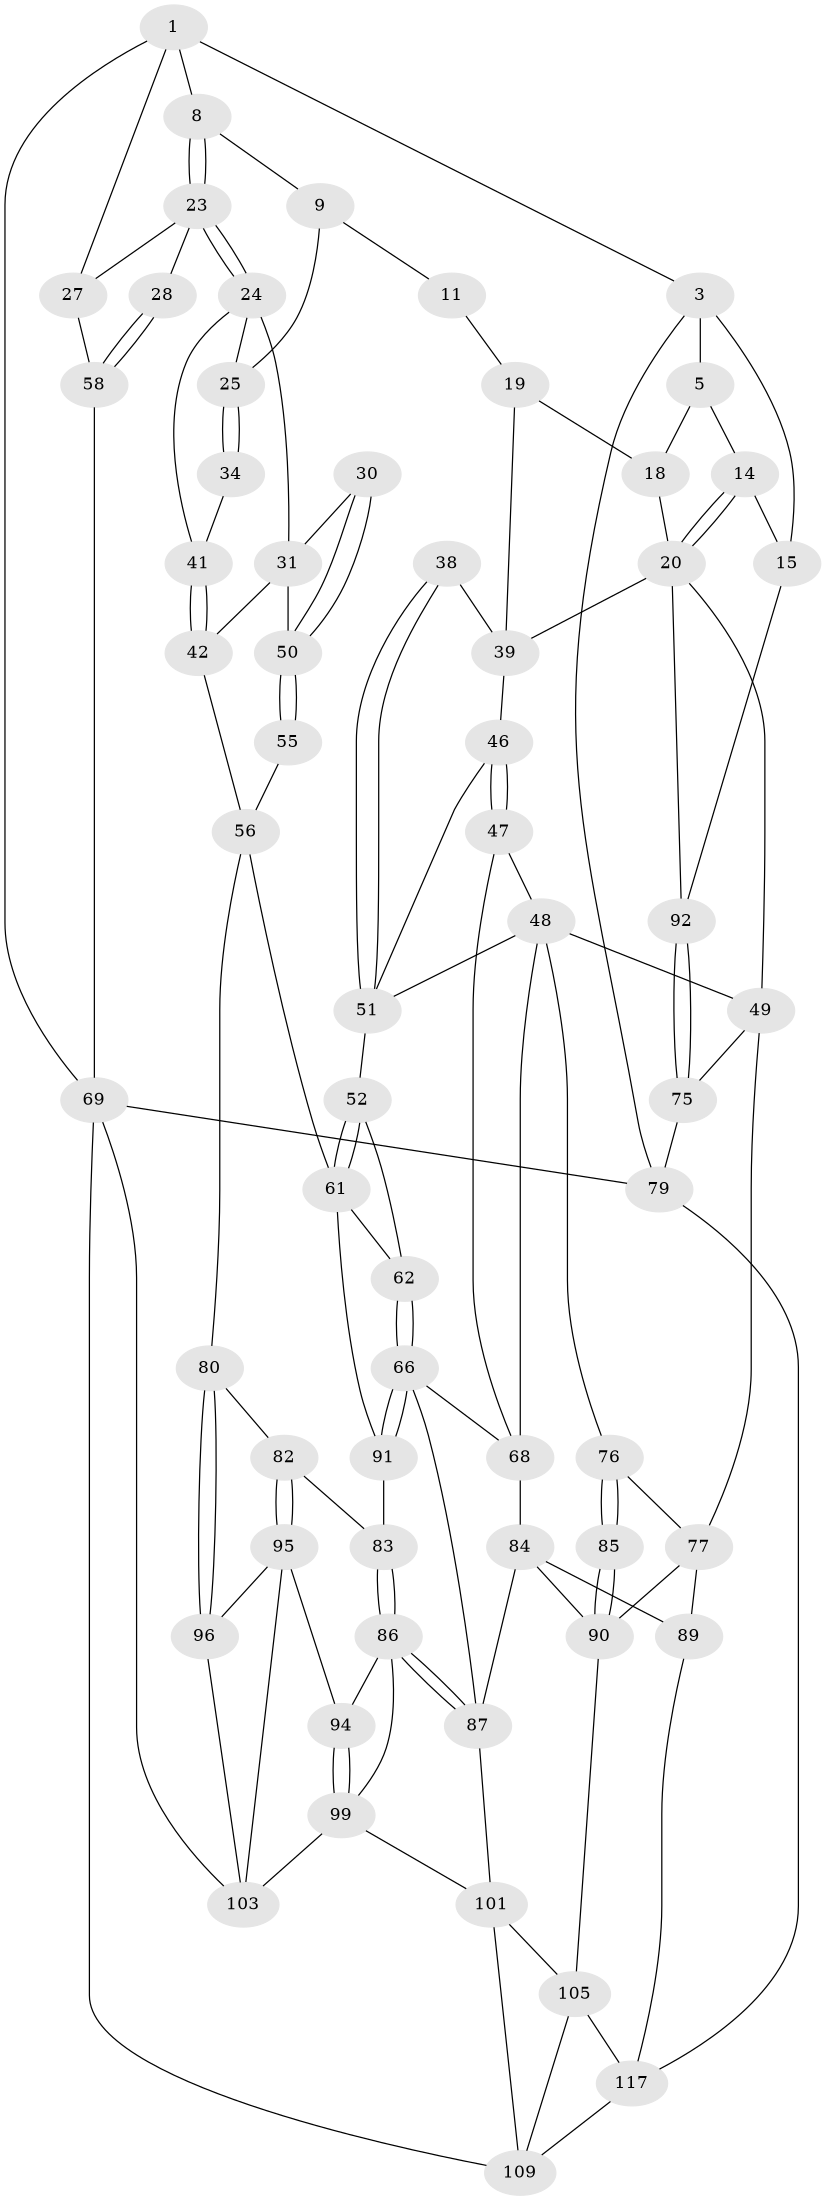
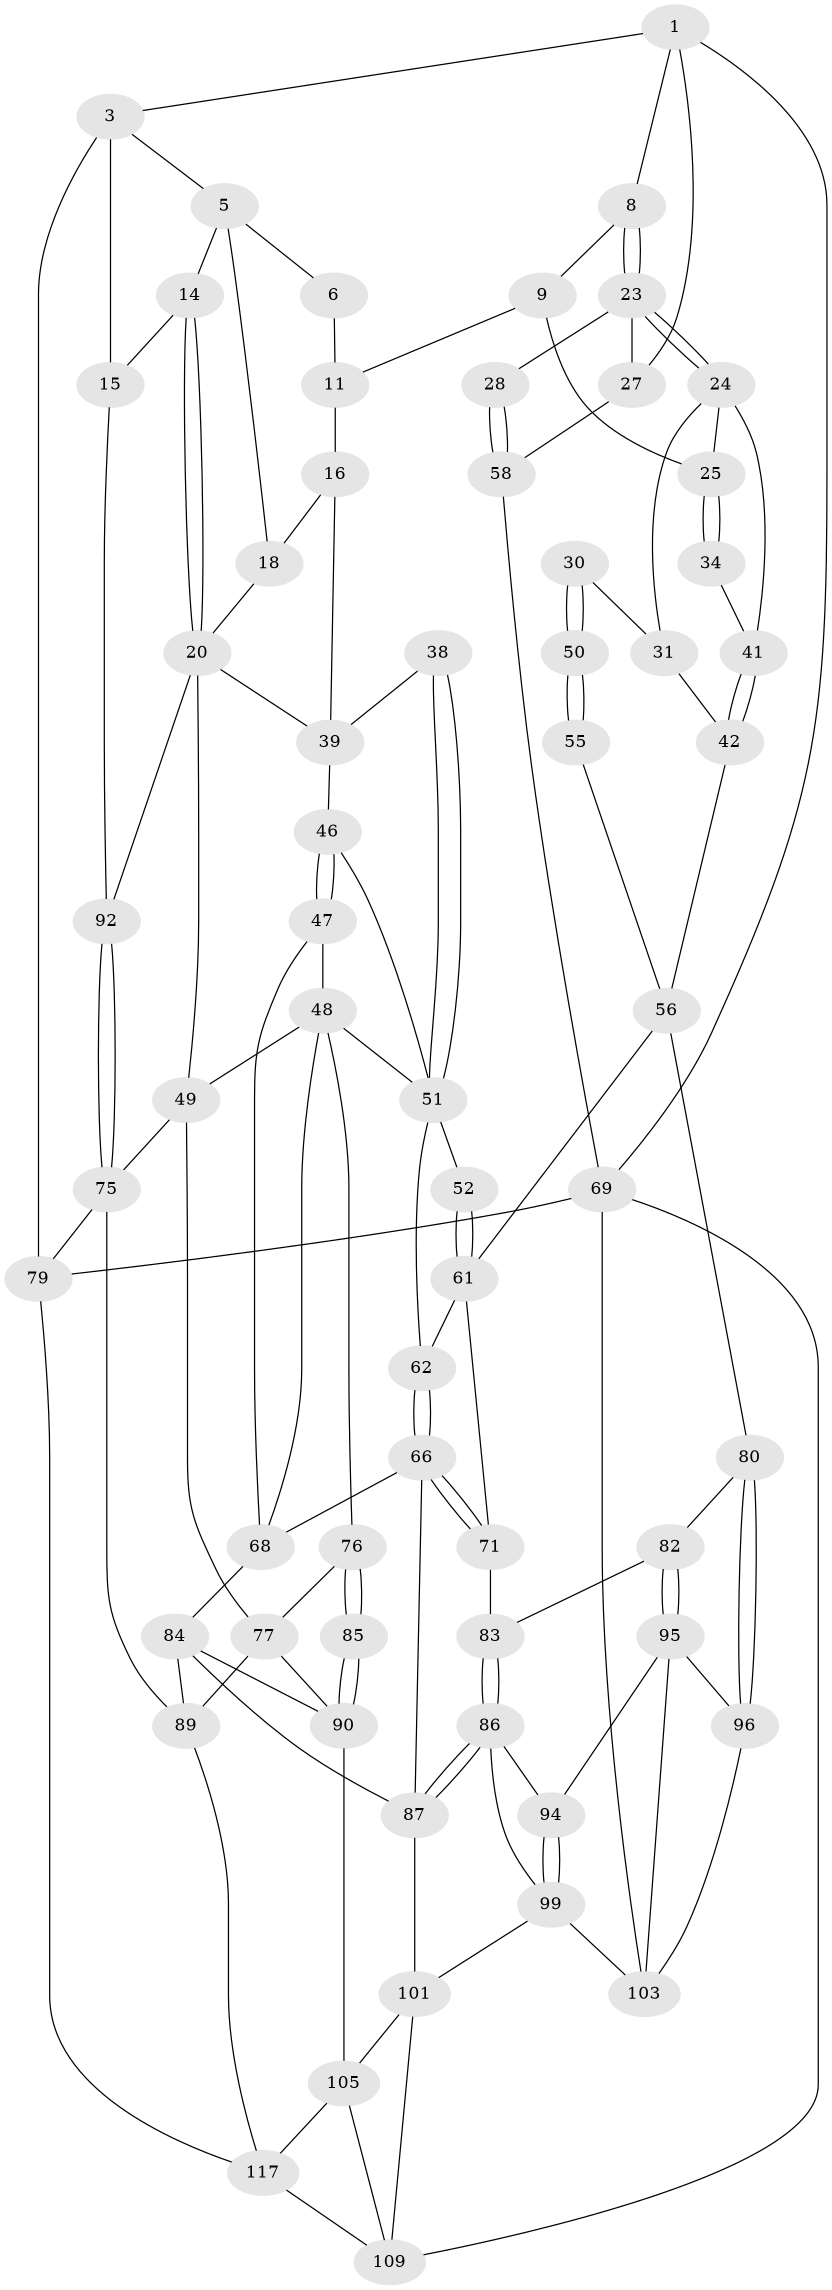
node "6": added
node "19": label "19" -> "16"
edge "31" -- "50": removed
edge "52" -- "62": now "51" -- "62"
node "91": label "91" -> "71"
edge "75" -- "89": added
